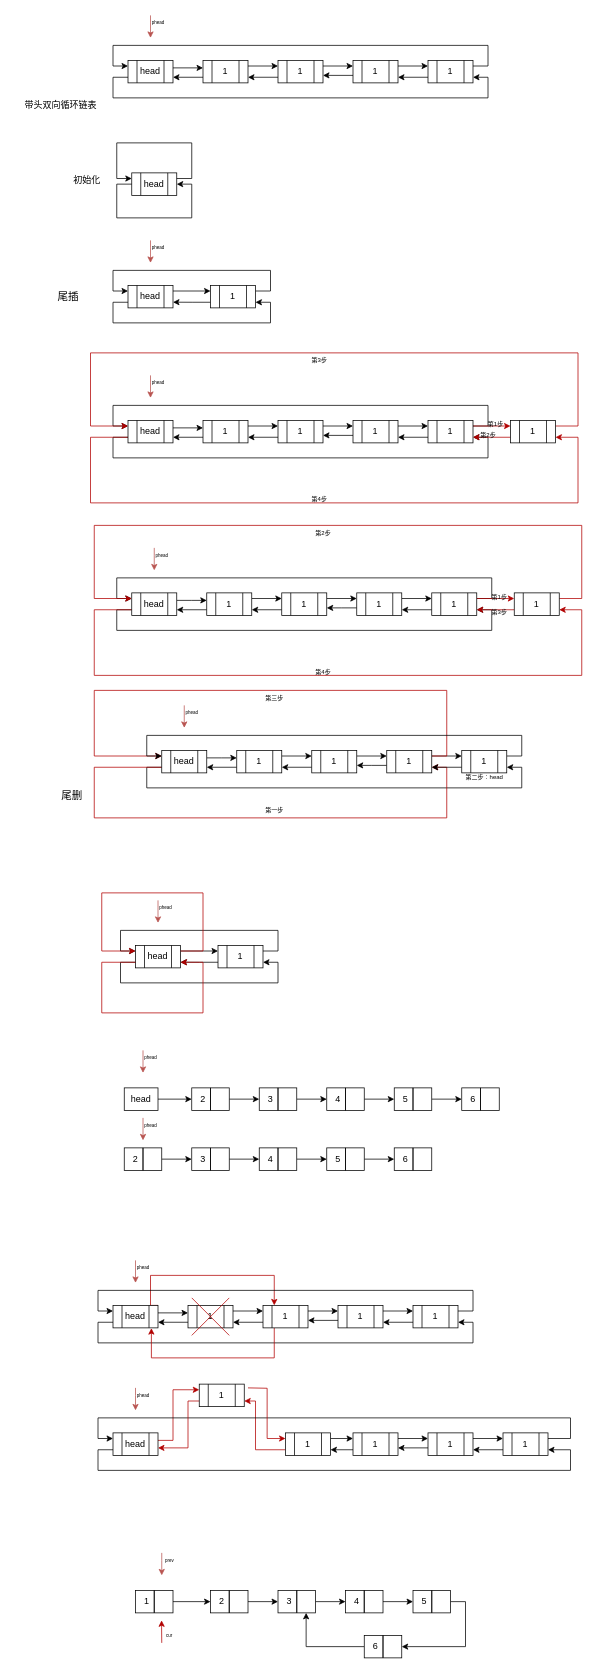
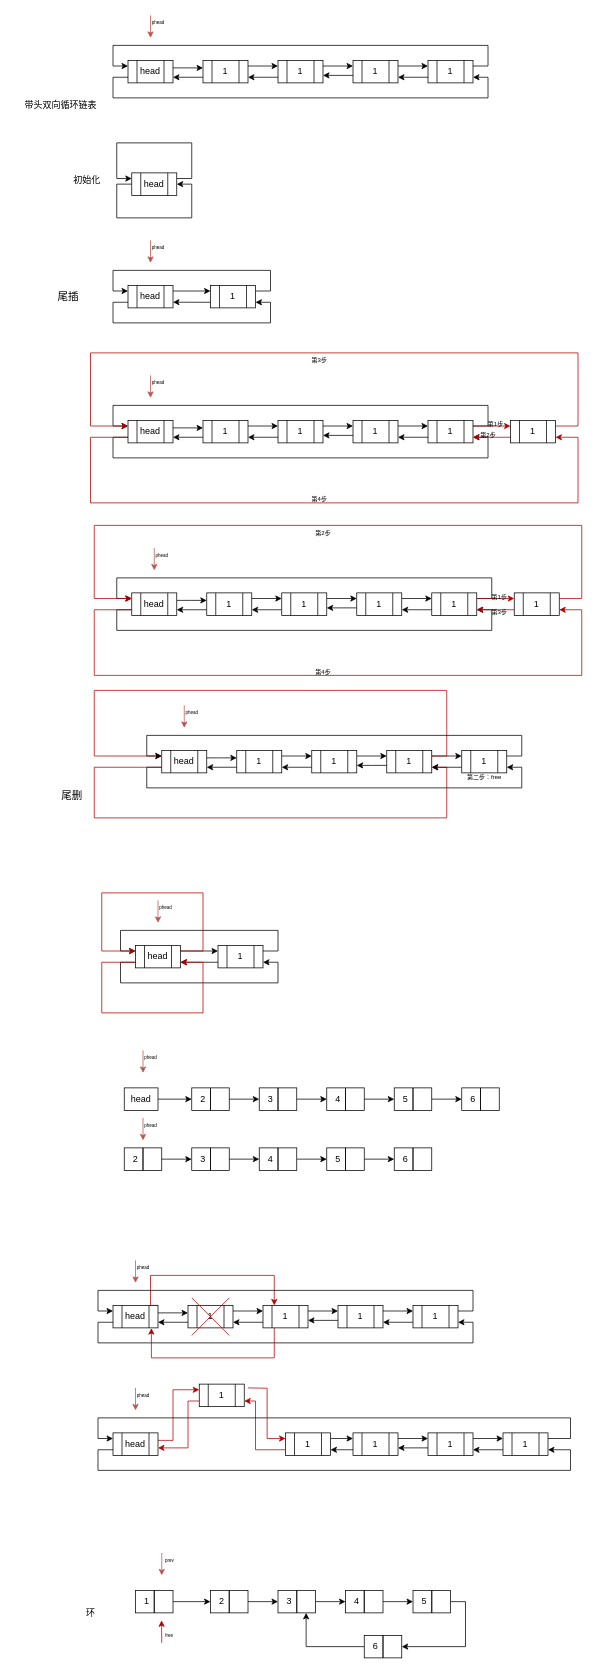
node "第三步": removed
node "第二步：head": label "第二步：head" -> "第二步：free"
node "第一步": removed
node "环": added
node "cur": label "cur" -> "free"
